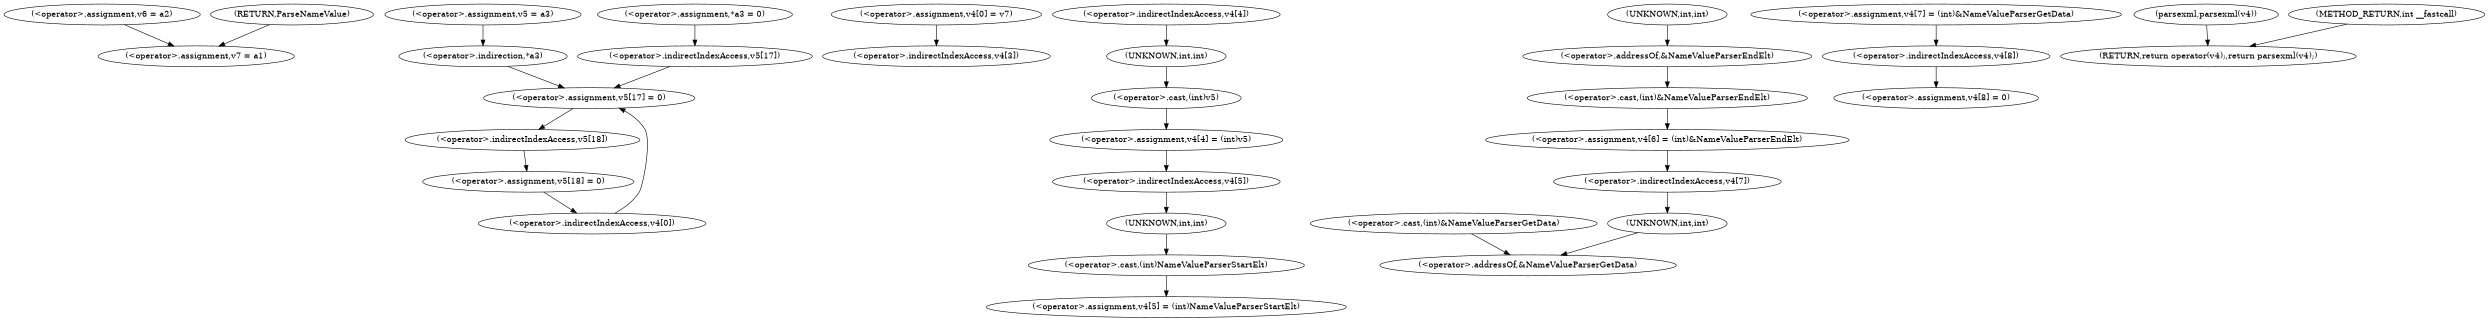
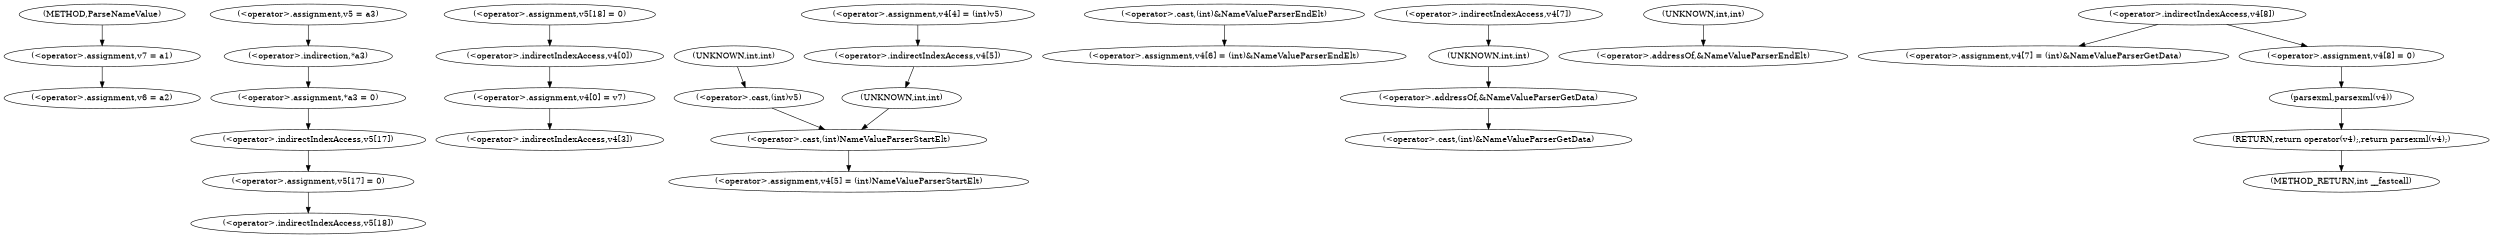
node "(RETURN,ParseNameValue)": label "(RETURN,ParseNameValue)" -> "(METHOD,ParseNameValue)"
node "(<operator>.indirectIndexAccess,v4[4])": removed
edge "(<operator>.assignment,v4[7] = (int)&NameValueParserGetData)" -> "(<operator>.indirectIndexAccess,v4[8])": reversed
edge "(<operator>.assignment,v6 = a2)" -> "(<operator>.assignment,v7 = a1)": reversed
edge "(METHOD_RETURN,int __fastcall)" -> "(RETURN,return operator(v4);,return parsexml(v4);)": reversed
edge "(<operator>.addressOf,&NameValueParserEndElt)" -> "(<operator>.cast,(int)&NameValueParserEndElt)": removed
edge "(<operator>.assignment,v4[8] = 0)" -> "(parsexml,parsexml(v4))": added
edge "(<operator>.indirection,*a3)" -> "(<operator>.assignment,v5[17] = 0)": now "(<operator>.indirection,*a3)" -> "(<operator>.assignment,*a3 = 0)"
edge "(<operator>.cast,(int)v5)" -> "(<operator>.assignment,v4[4] = (int)v5)": now "(<operator>.cast,(int)v5)" -> "(<operator>.cast,(int)NameValueParserStartElt)"
edge "(<operator>.indirectIndexAccess,v5[18])" -> "(<operator>.assignment,v5[18] = 0)": removed
edge "(<operator>.assignment,v4[6] = (int)&NameValueParserEndElt)" -> "(<operator>.indirectIndexAccess,v4[7])": removed
edge "(<operator>.indirectIndexAccess,v4[0])" -> "(<operator>.assignment,v5[17] = 0)": now "(<operator>.indirectIndexAccess,v4[0])" -> "(<operator>.assignment,v4[0] = v7)"
edge "(<operator>.cast,(int)&NameValueParserGetData)" -> "(<operator>.addressOf,&NameValueParserGetData)": reversed
